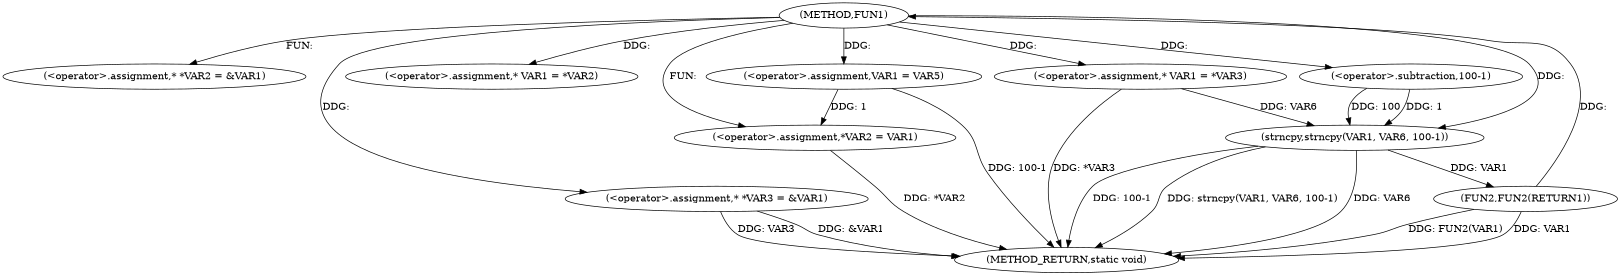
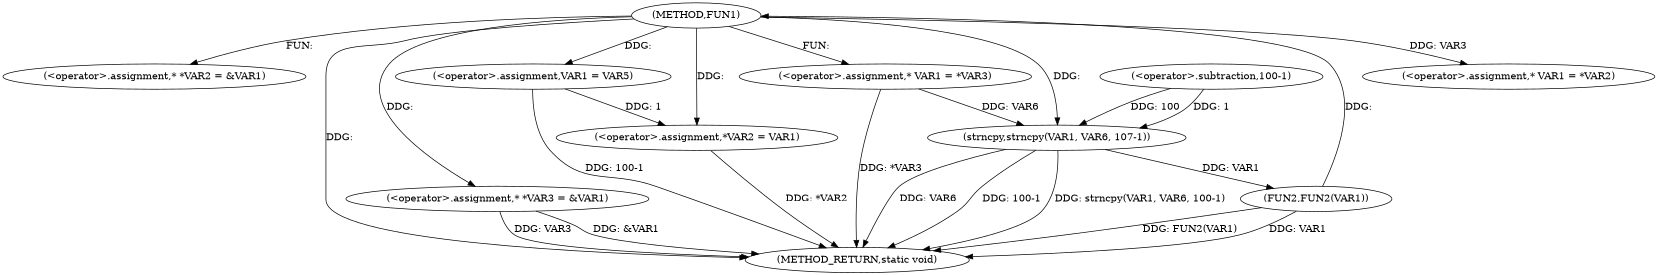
edge "(METHOD,FUN1)" -> "(<operator>.subtraction,100-1)": now "(METHOD,FUN1)" -> "(METHOD_RETURN,static void)"
edge "(METHOD,FUN1)" -> "(<operator>.assignment,* VAR1 = *VAR2)": label "DDG: " -> "DDG: VAR3"
edge "(METHOD,FUN1)" -> "(<operator>.assignment,* VAR1 = *VAR3)": label "DDG: " -> "FUN: "
edge "(METHOD,FUN1)" -> "(<operator>.assignment,*VAR2 = VAR1)": label "FUN: " -> "DDG: "
node "(strncpy,strncpy(VAR1, VAR6, 100-1))": label "(strncpy,strncpy(VAR1, VAR6, 100-1))" -> "(strncpy,strncpy(VAR1, VAR6, 107-1))"
node "(FUN2,FUN2(RETURN1))": label "(FUN2,FUN2(RETURN1))" -> "(FUN2,FUN2(VAR1))"
